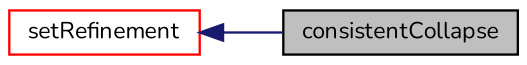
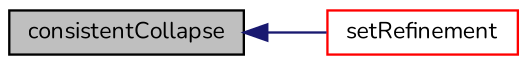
edge "consistentCollapse" -> "setRefinement": reversed
